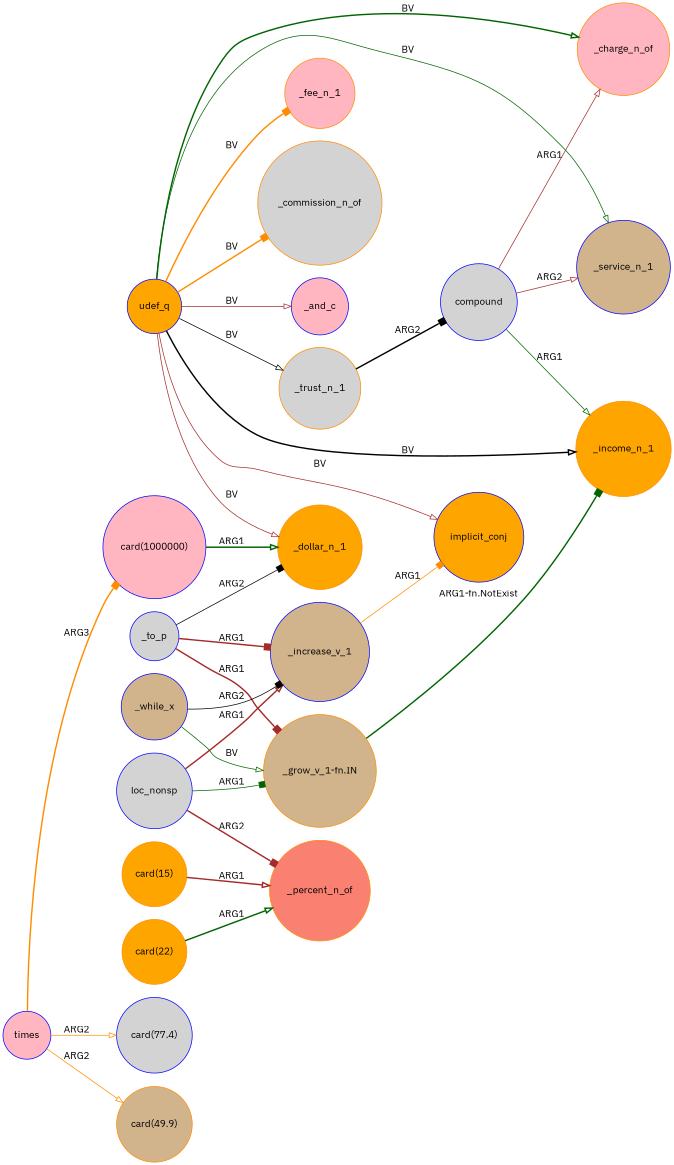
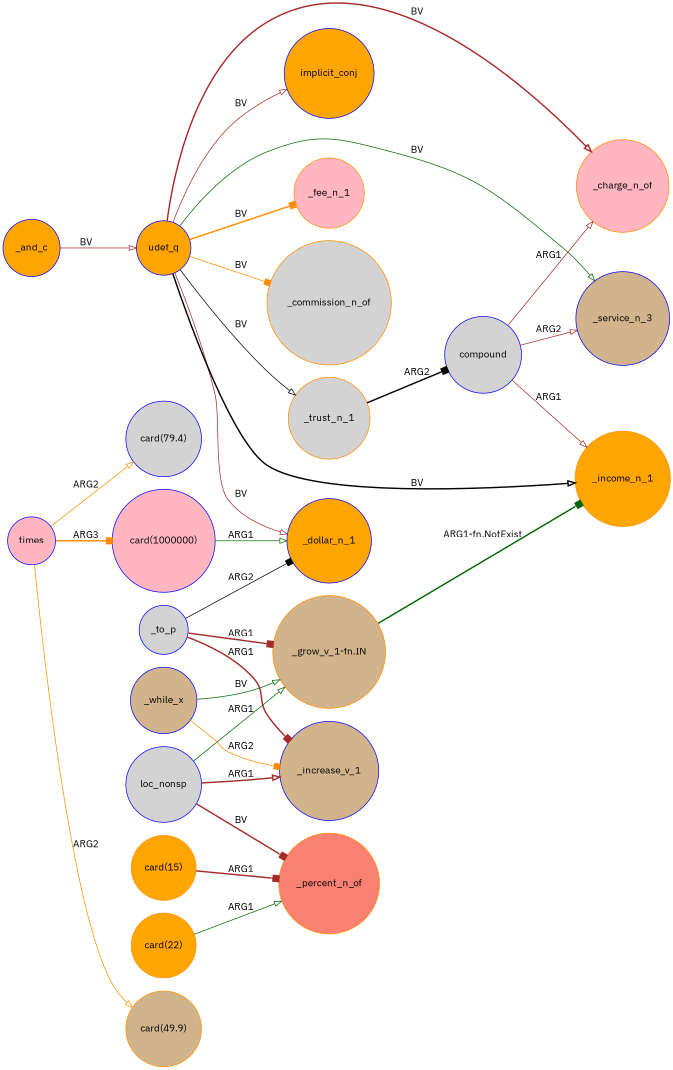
edge "udef_q" -> "_charge_n_of": color darkgreen -> brown
edge "udef_q" -> "_commission_n_of": style bold -> solid
node "_service_n_1": label "_service_n_1" -> "_service_n_3"
edge "udef_q" -> "_and_c": reversed
node "_and_c": fillcolor lightpink -> orange
edge "compound" -> "_income_n_1": color darkgreen -> brown
edge "card(1000000)" -> "_dollar_n_1": style bold -> solid
node "_dollar_n_1": color darkorange -> blue
edge "_increase_v_1" -> "implicit_conj": removed, label "ARG1"
edge "_while_x" -> "_increase_v_1": color black -> darkorange
edge "loc_nonsp" -> "_grow_v_1-fn.IN": arrowhead box -> onormal
edge "loc_nonsp" -> "_percent_n_of": label "ARG2" -> "BV"
edge "card(15)" -> "_percent_n_of": arrowhead onormal -> box
edge "card(22)" -> "_percent_n_of": style bold -> solid
node "card(77.4)": label "card(77.4)" -> "card(79.4)"
